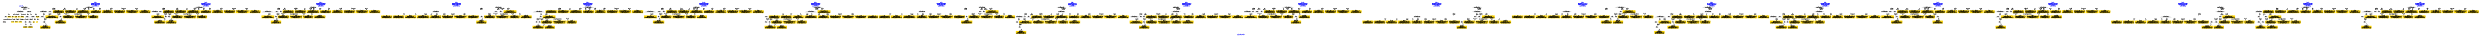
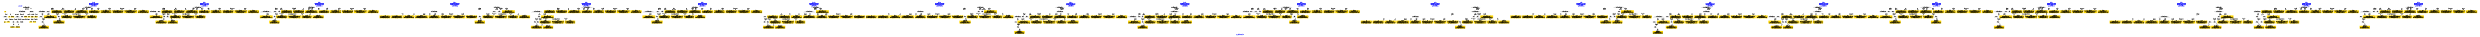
edge "Document1" -> "url": reversed
